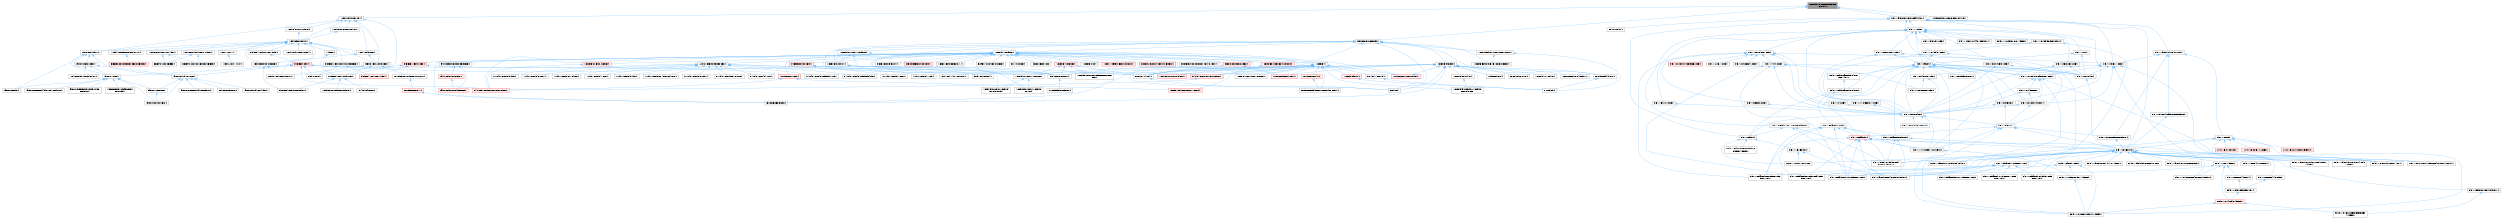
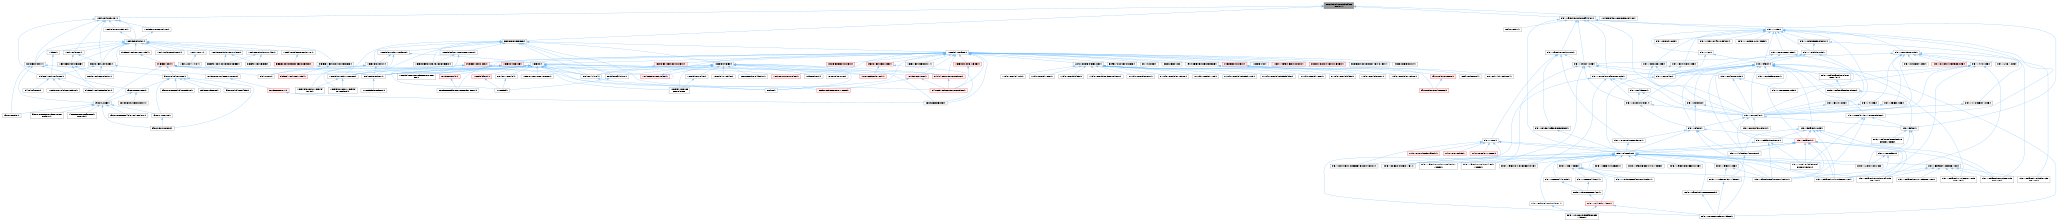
edge "GroomBindingAsset.h" -> "GroomResources.h": reversed
node "MaterialExpressionMaterial Sample.cpp": label "MaterialExpressionMaterial Sample.cpp" -> "MaterialInstance Sample.cpp"
edge "RigVMDetailsViewWrapperObject.h" -> "RigVMGraph.h": added
edge "SRigVMSwapFunctionsWidget.h" -> "SRigVMGraphNode.h": now "SRigVMSwapFunctionsWidget.h" -> "SRigVMGraphPinUserDataPath.h"
